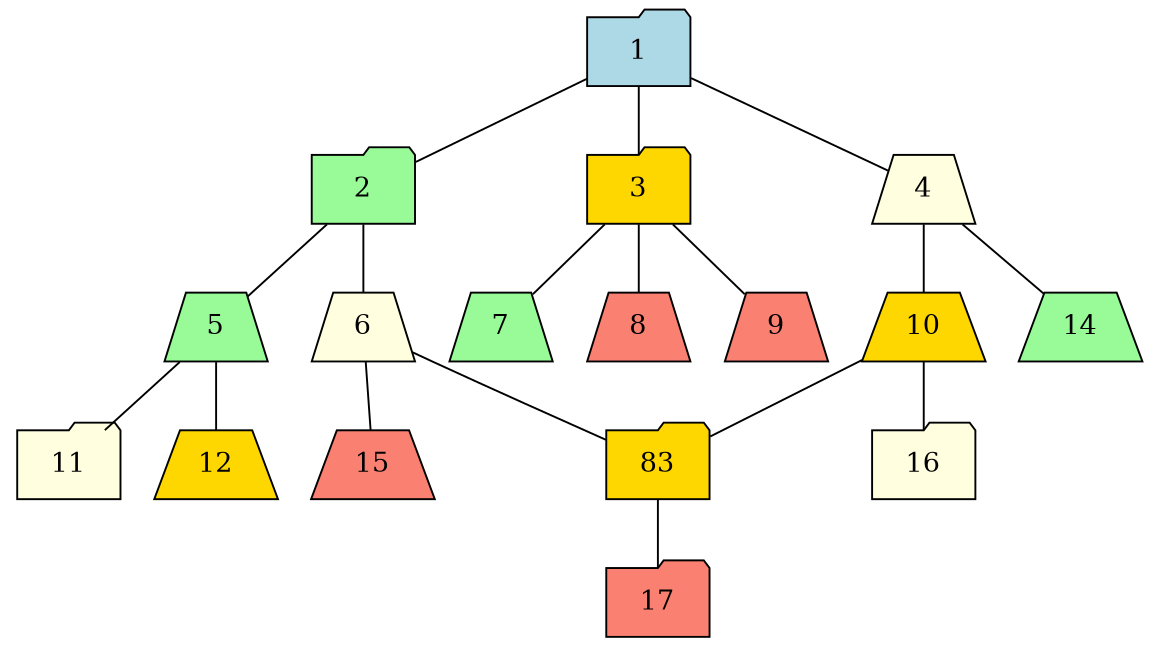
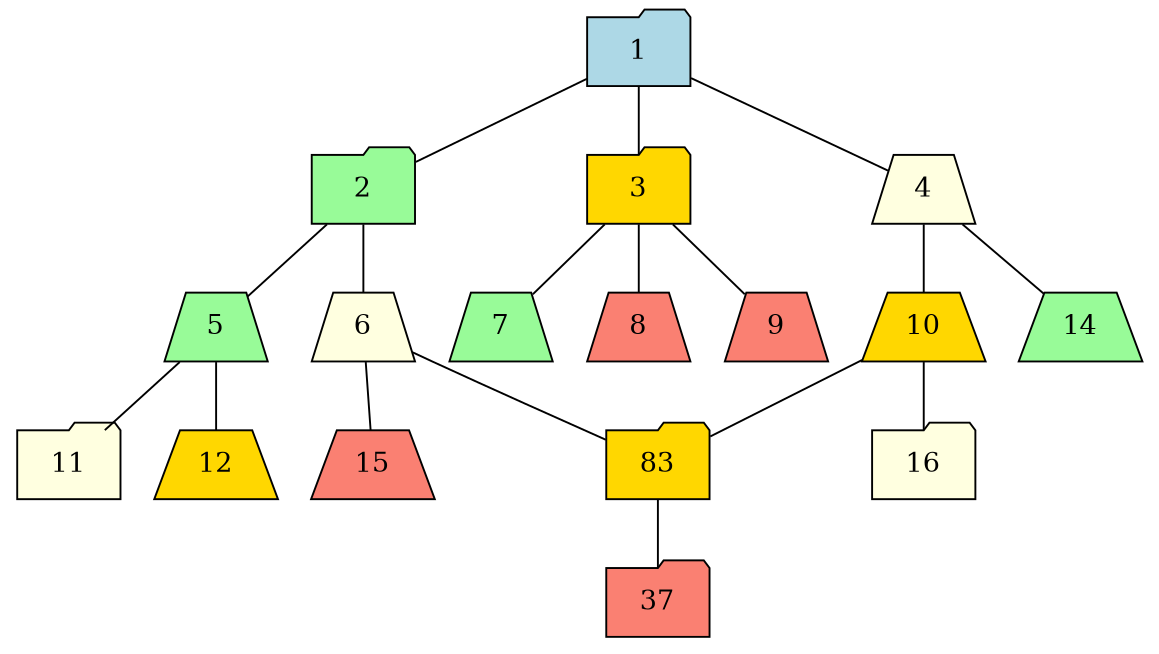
node "17": label "17" -> "37"
